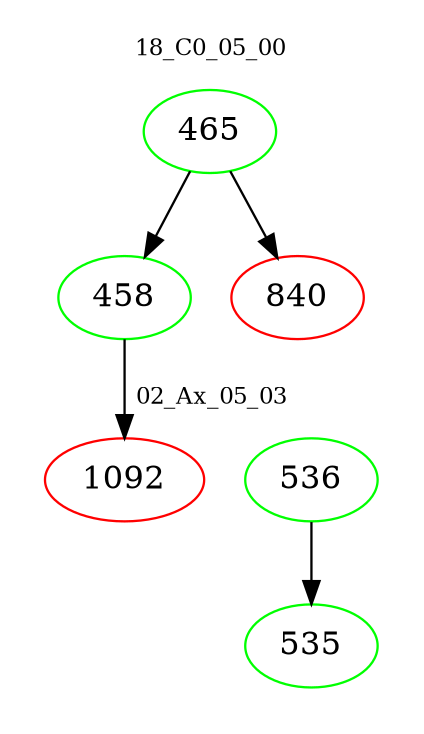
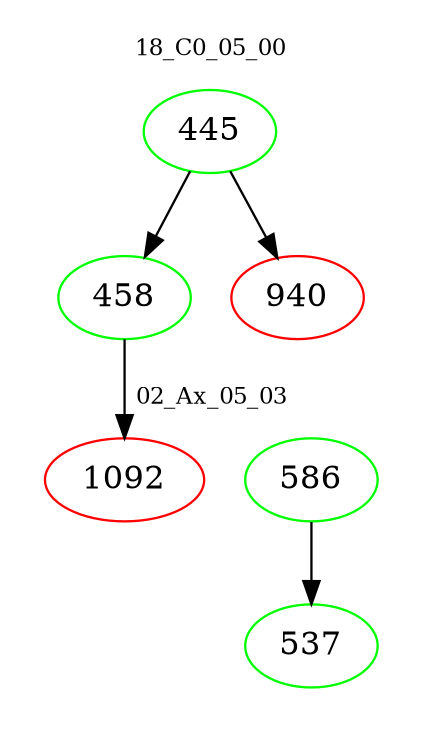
node "465": label "465" -> "445"
node "840": label "840" -> "940"
node "536": label "536" -> "586"
node "535": label "535" -> "537"
